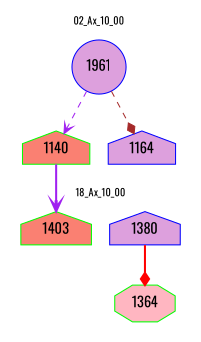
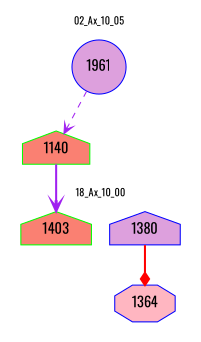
cluster "02_Ax_10_00": label "02_Ax_10_00" -> "02_Ax_10_05"
node "1164": removed
node "1364": color green -> blue
